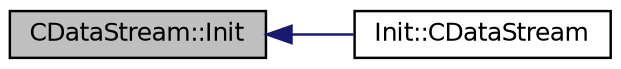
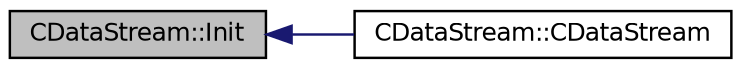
node "Init::CDataStream": label "Init::CDataStream" -> "CDataStream::CDataStream"
